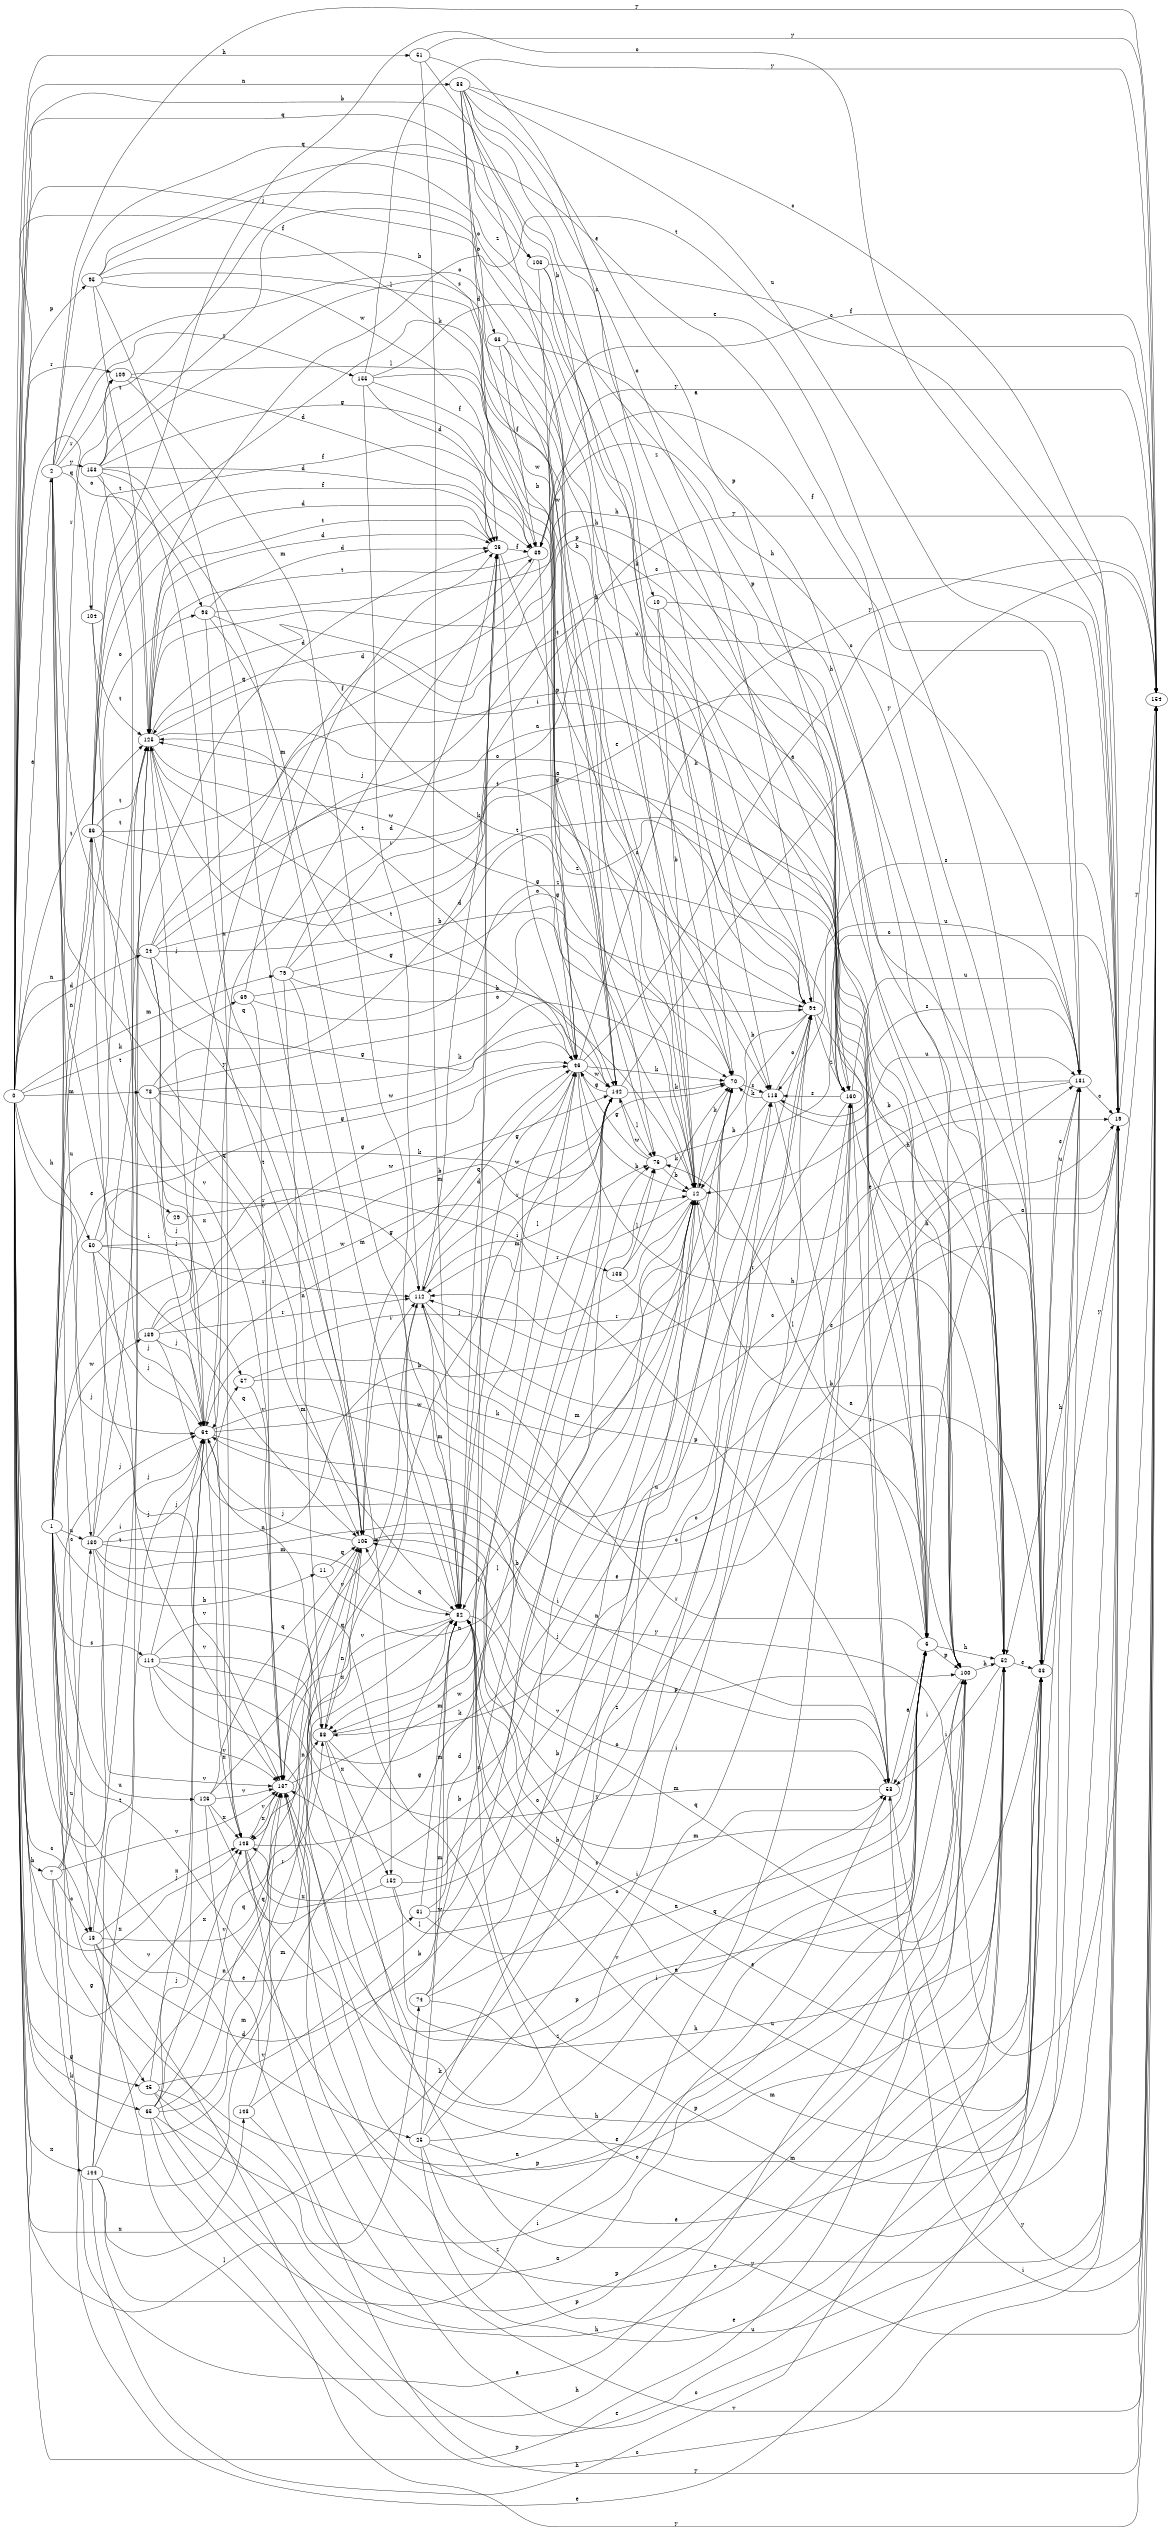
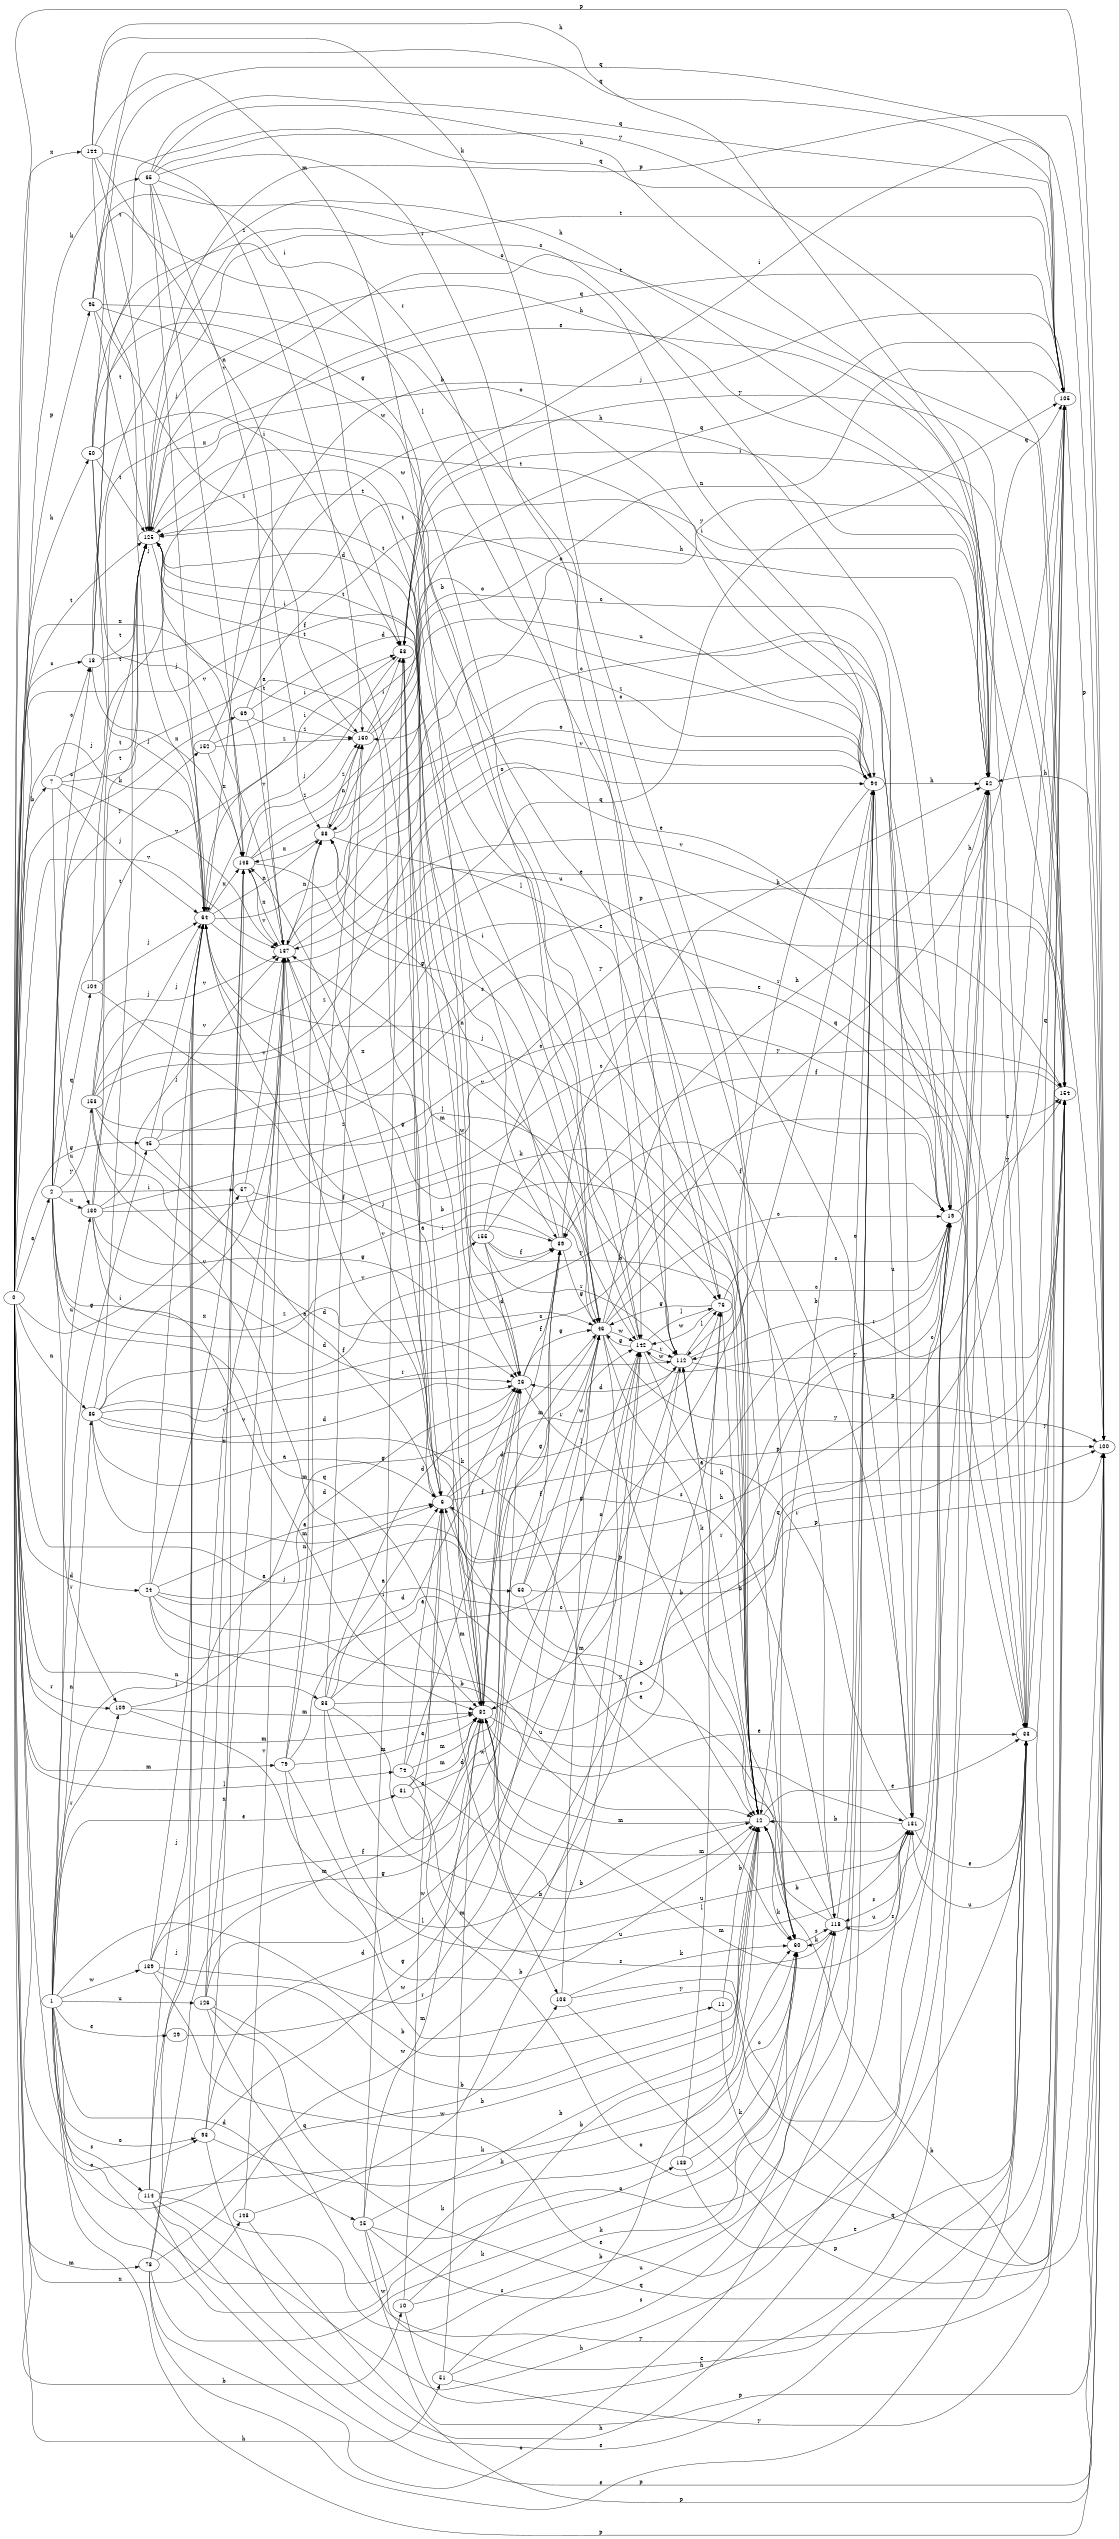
node "70": label "70" -> "60"
edge "160" -> "118": removed, label "s"
edge "74" -> "39": added, label "f"
edge "88" -> "152": now "88" -> "148"
